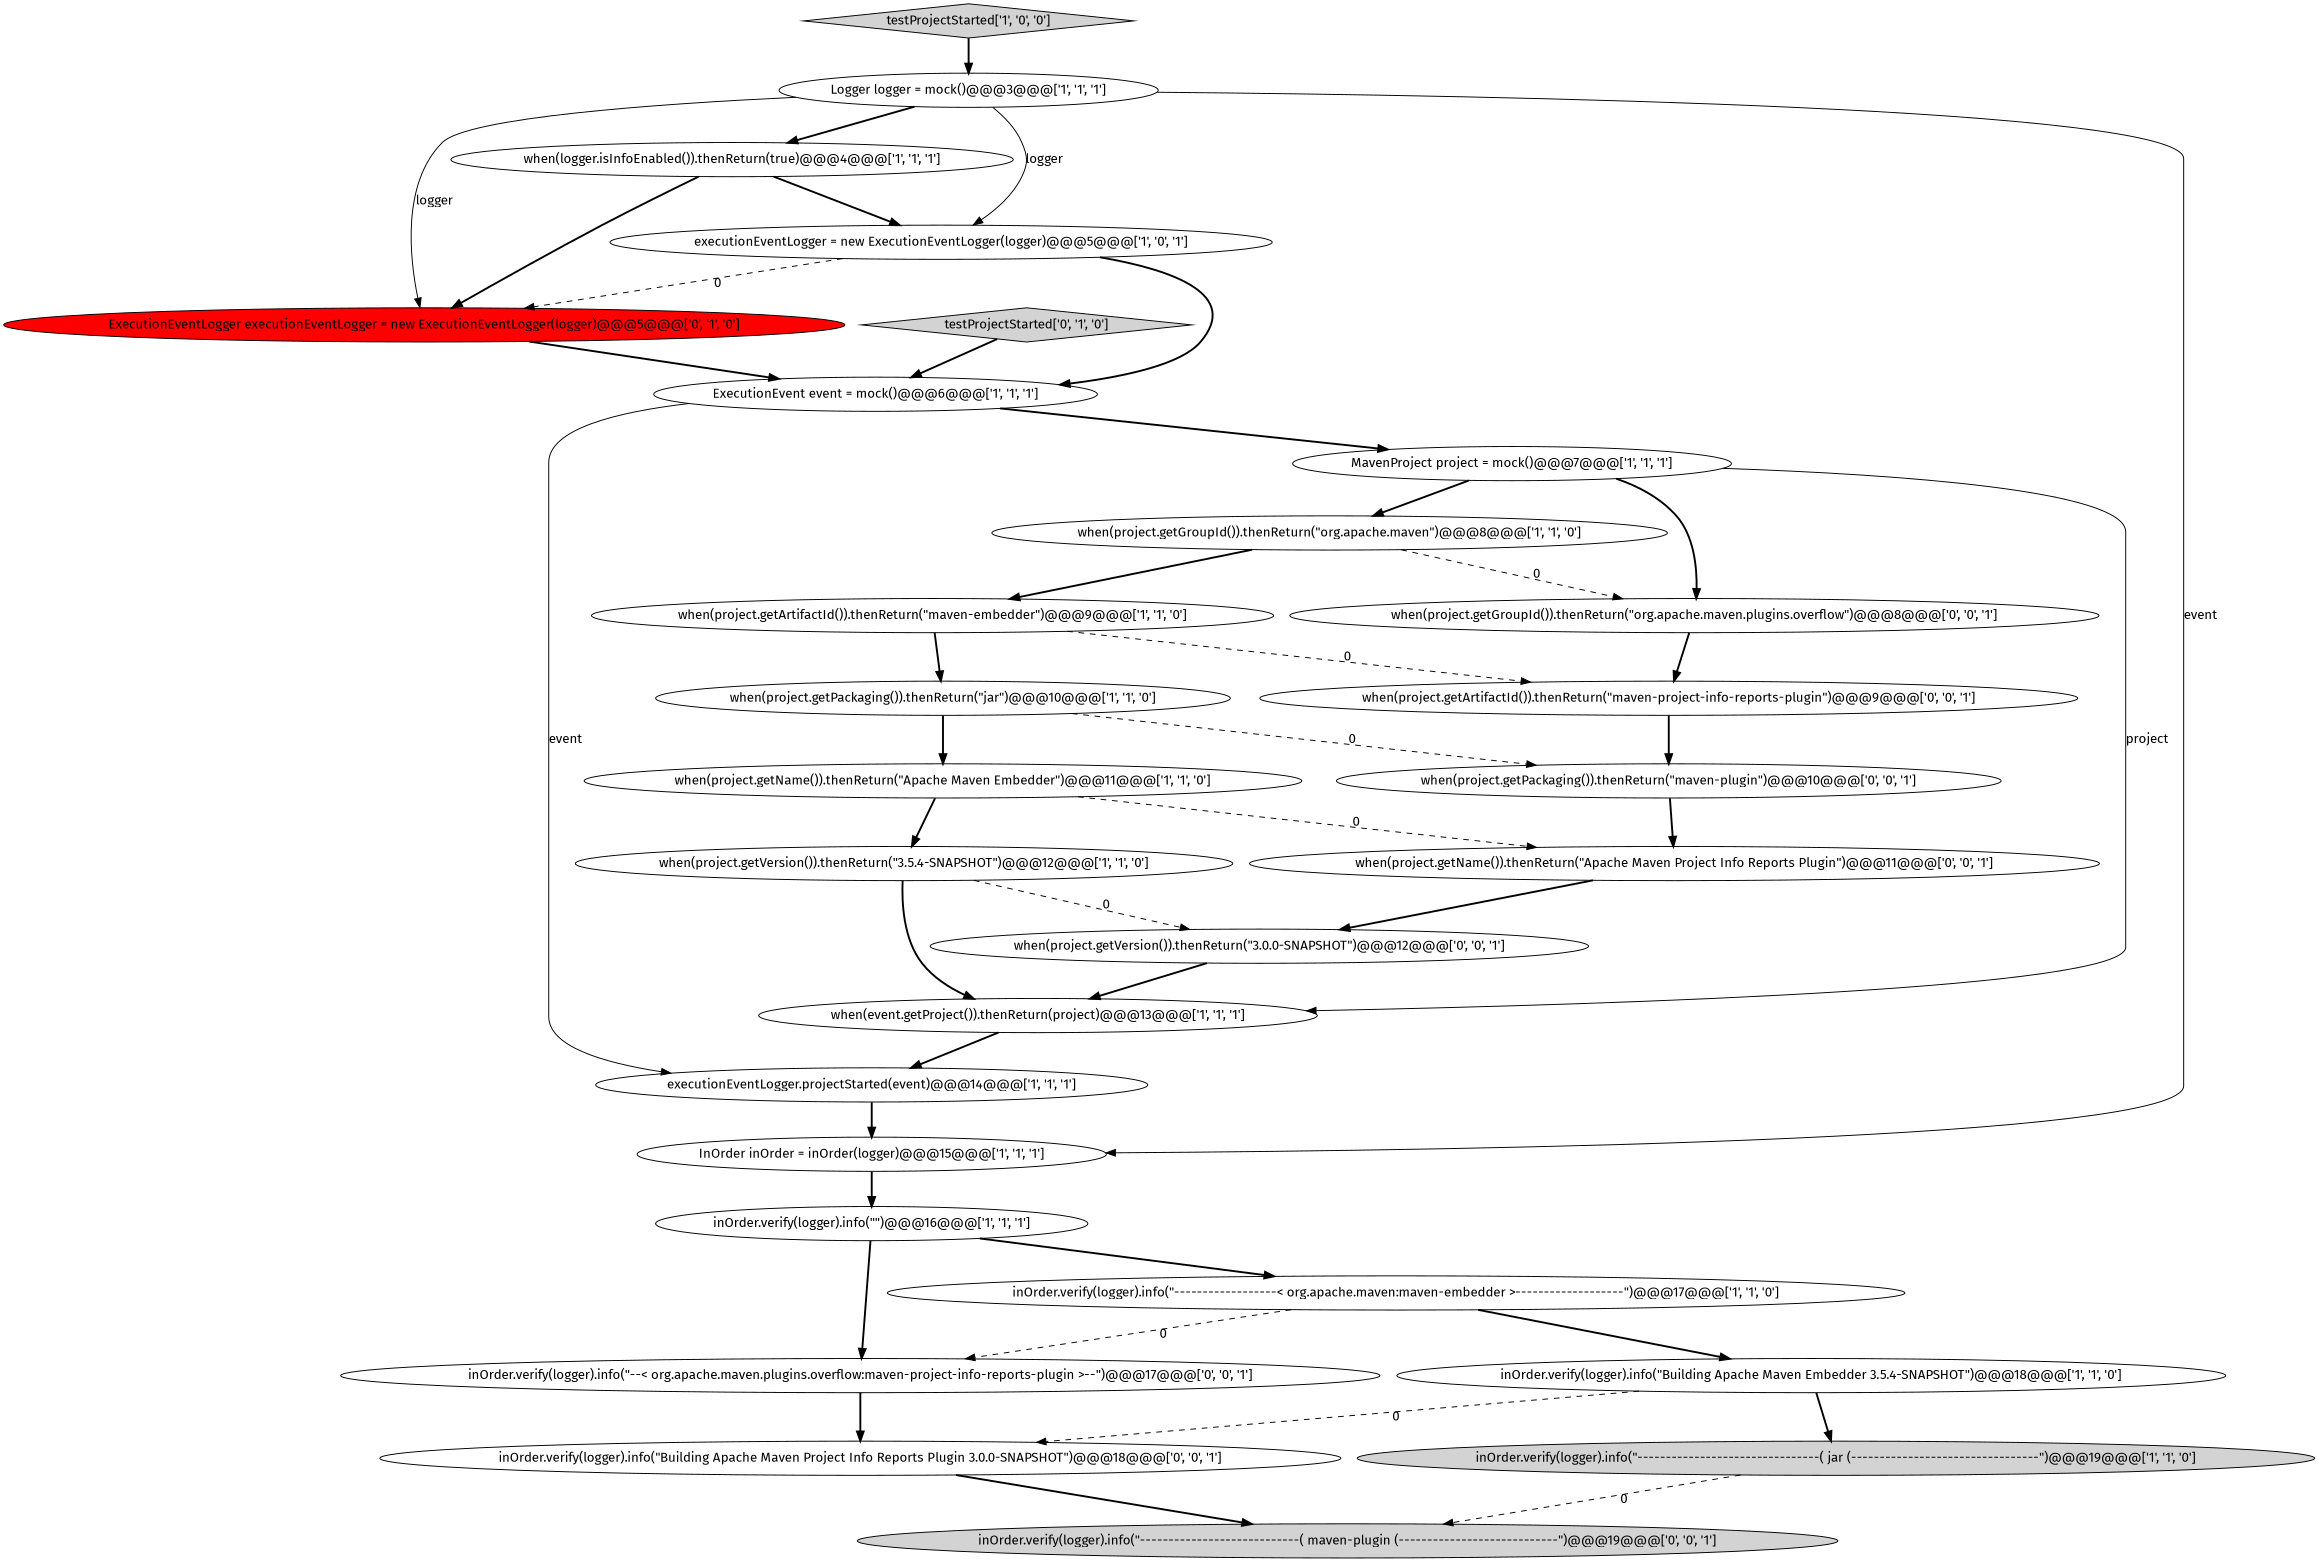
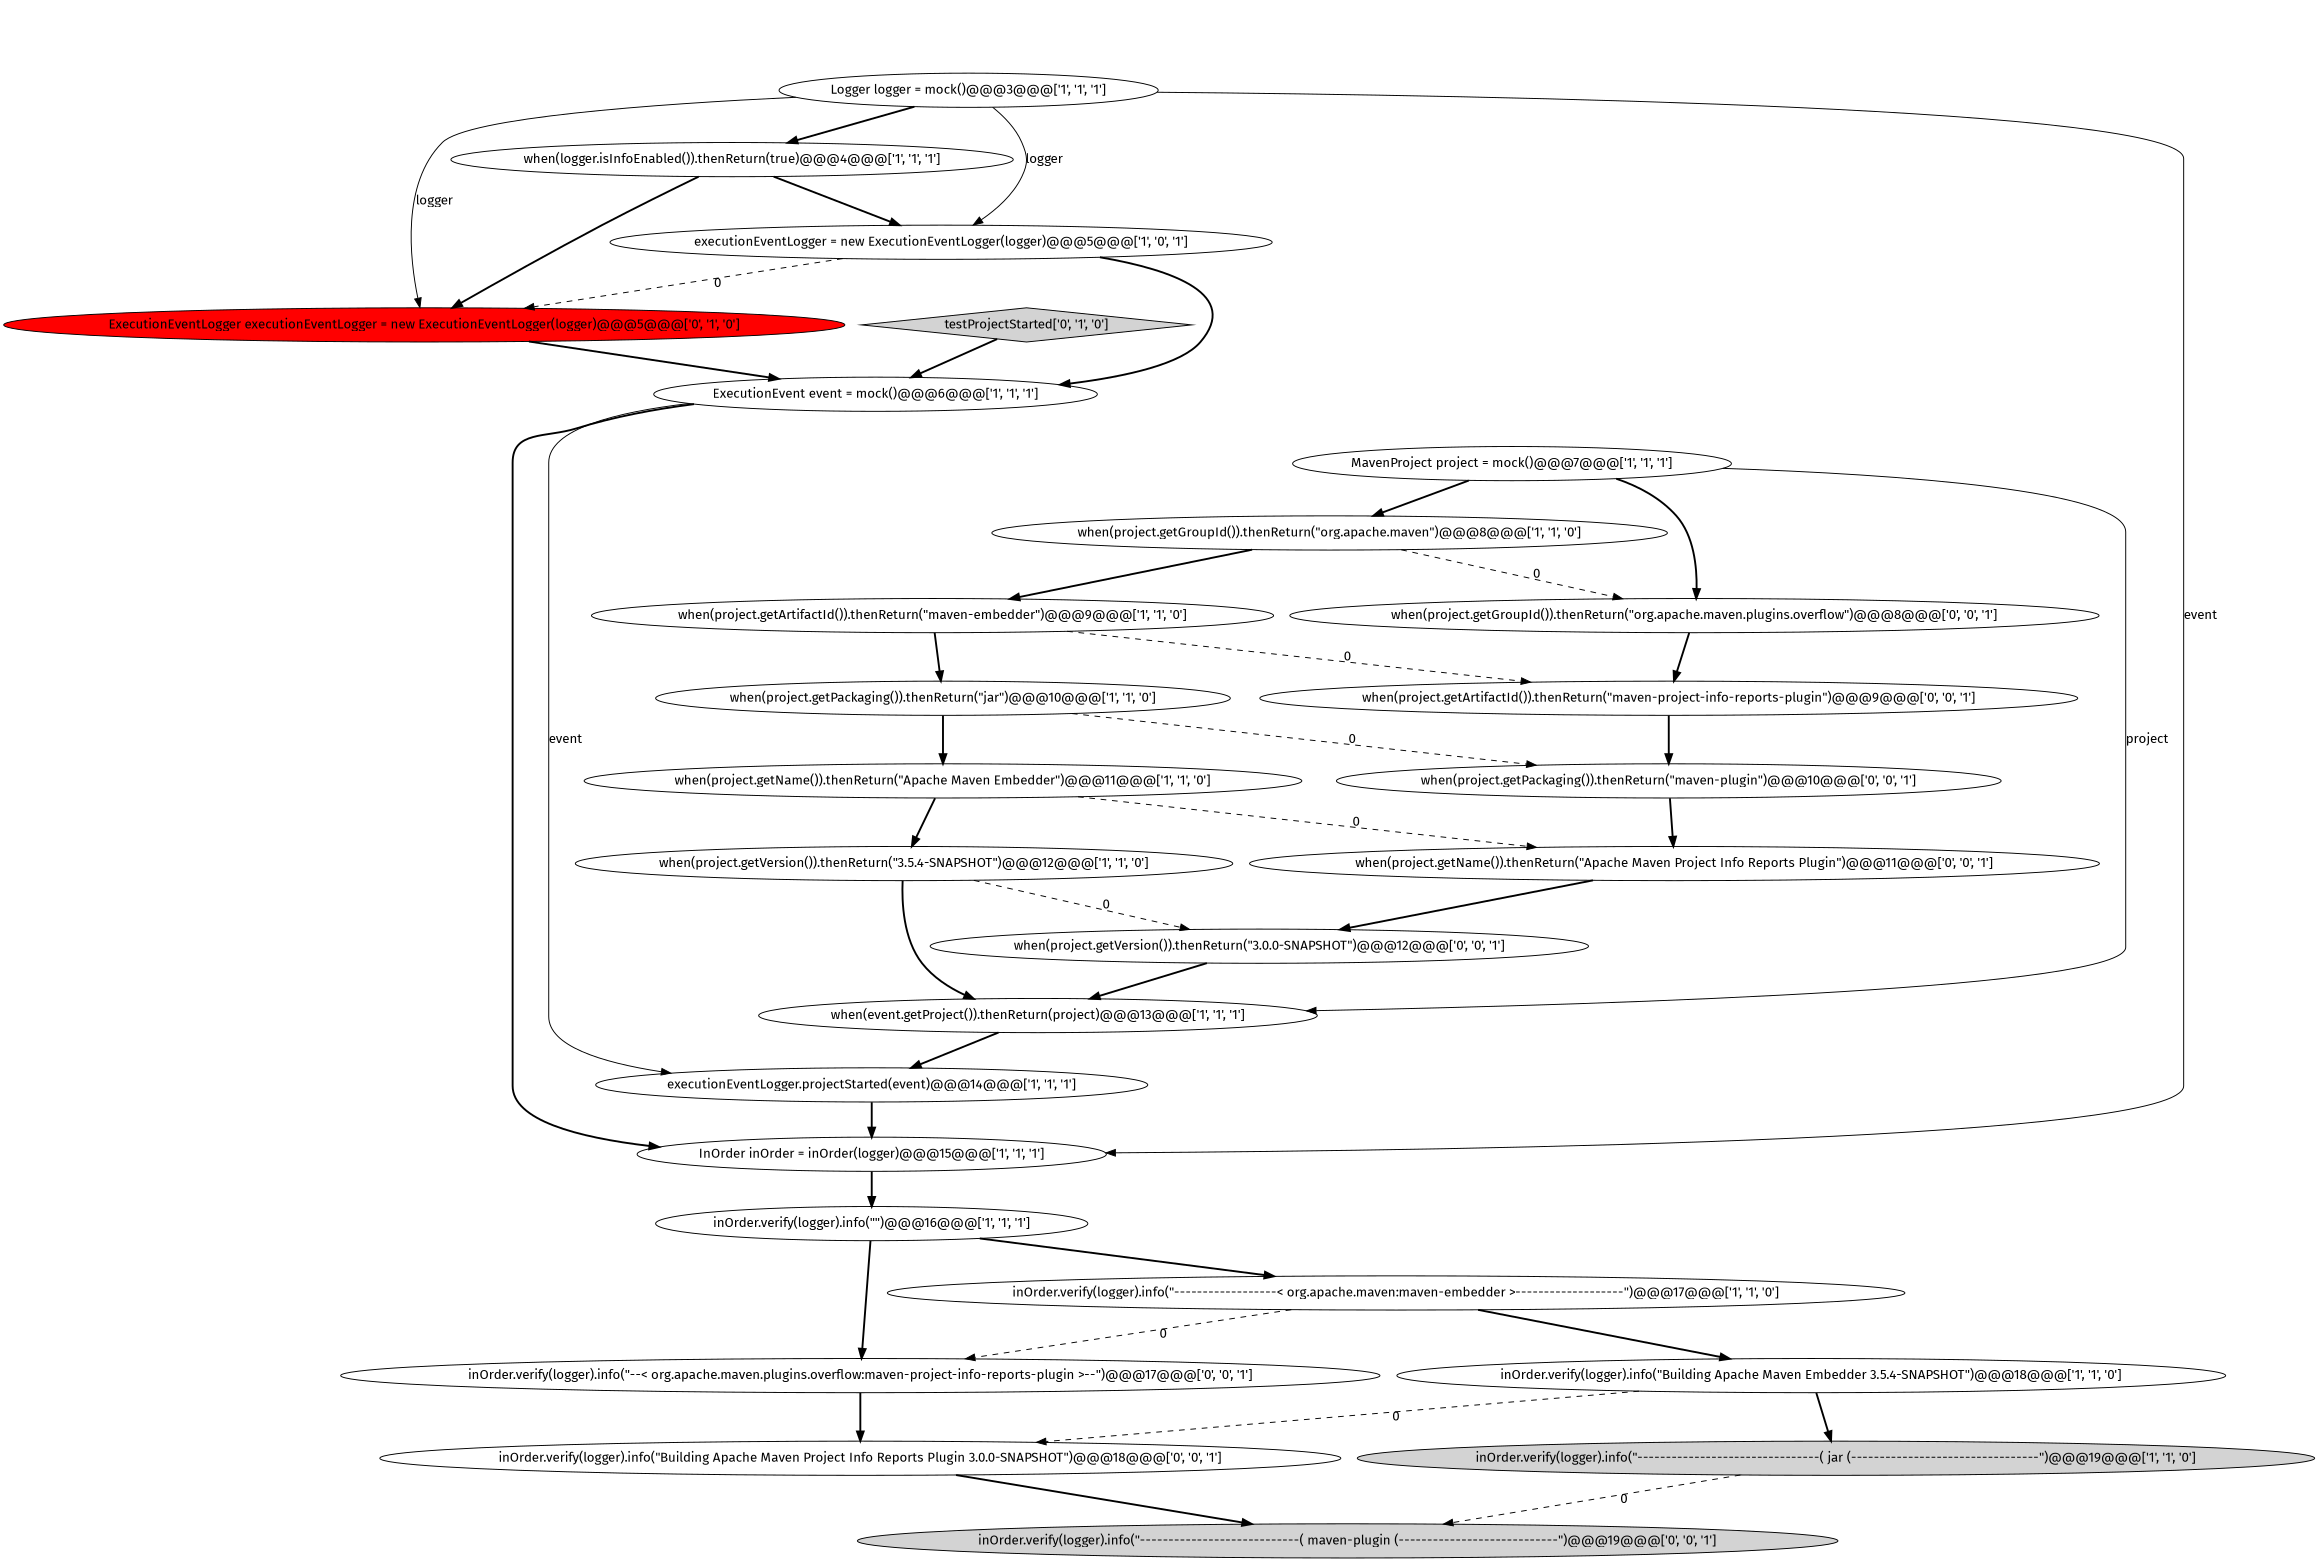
node "testProjectStarted['1', '0', '0']": removed
edge "ExecutionEvent event = mock()@@@6@@@['1', '1', '1']" -> "MavenProject project = mock()@@@7@@@['1', '1', '1']": now "ExecutionEvent event = mock()@@@6@@@['1', '1', '1']" -> "InOrder inOrder = inOrder(logger)@@@15@@@['1', '1', '1']"
